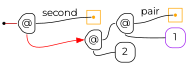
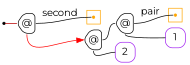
node "2": color #000000 -> purple
